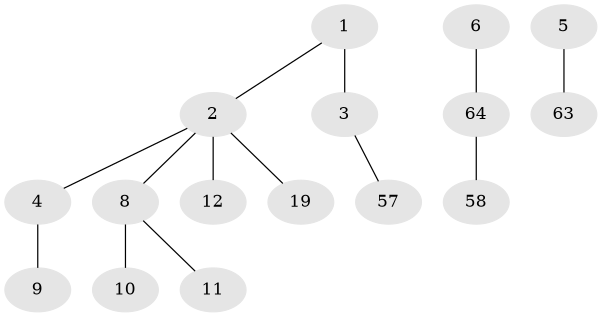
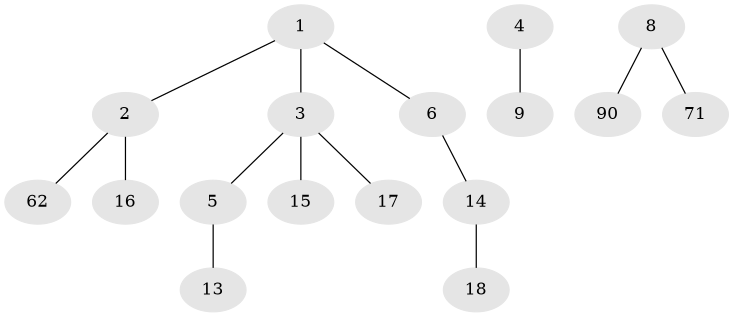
edge "1" -- "6": added
node "64": label "64" -> "14"
node "63": label "63" -> "13"
edge "2" -- "4": removed
edge "2" -- "8": removed
edge "3" -- "5": added
node "12": label "12" -> "62"
node "19": label "19" -> "16"
node "15": added
node "57": label "57" -> "17"
node "58": label "58" -> "18"
node "10": label "10" -> "90"
node "11": label "11" -> "71"
